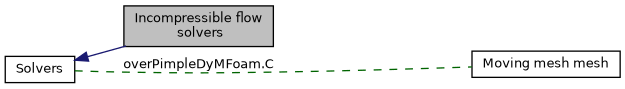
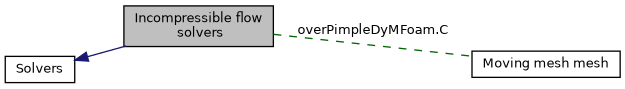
edge "Moving mesh mesh" -- "Solvers": now "Moving mesh mesh" -- "Incompressible flow solvers"
